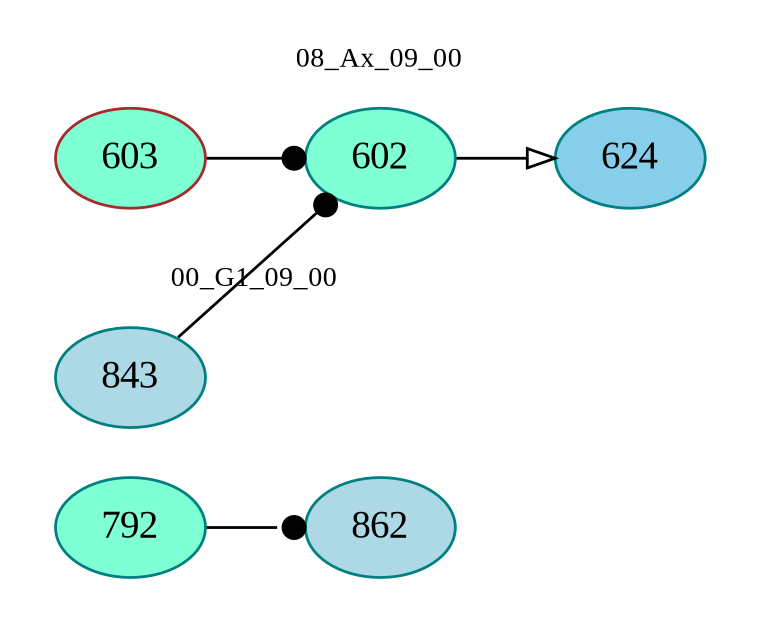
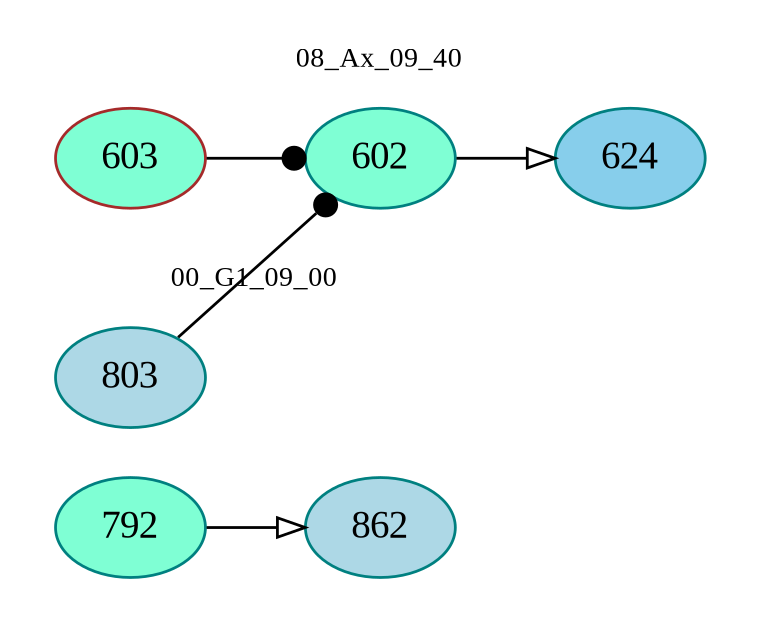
cluster "08_Ax_09_00": label "08_Ax_09_00" -> "08_Ax_09_40"
node "843": label "843" -> "803"
edge "792" -> "862": arrowhead dot -> onormal
